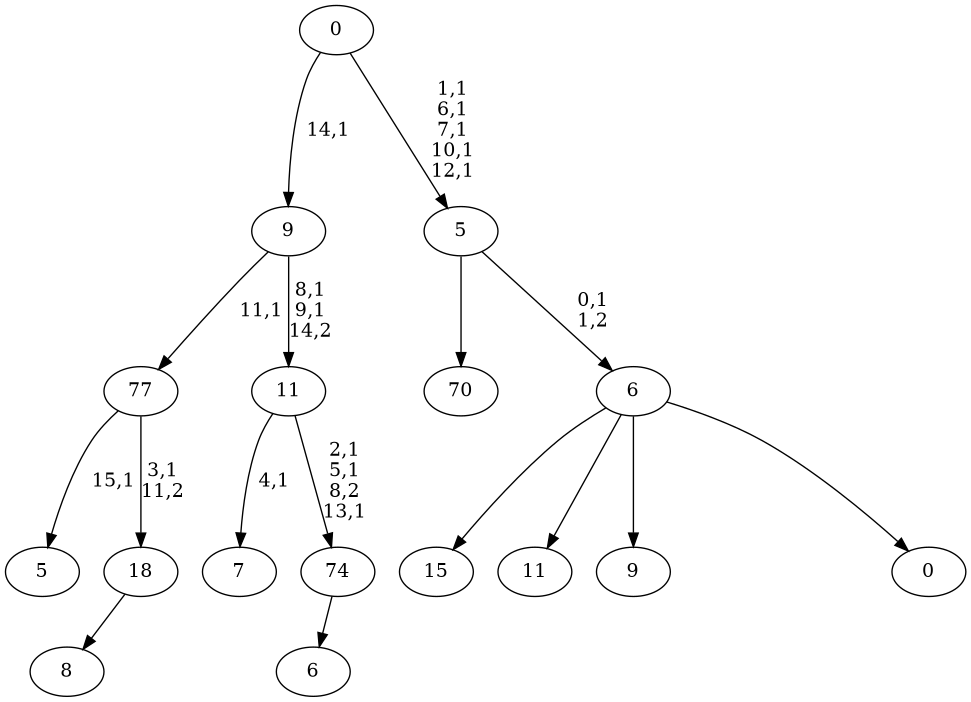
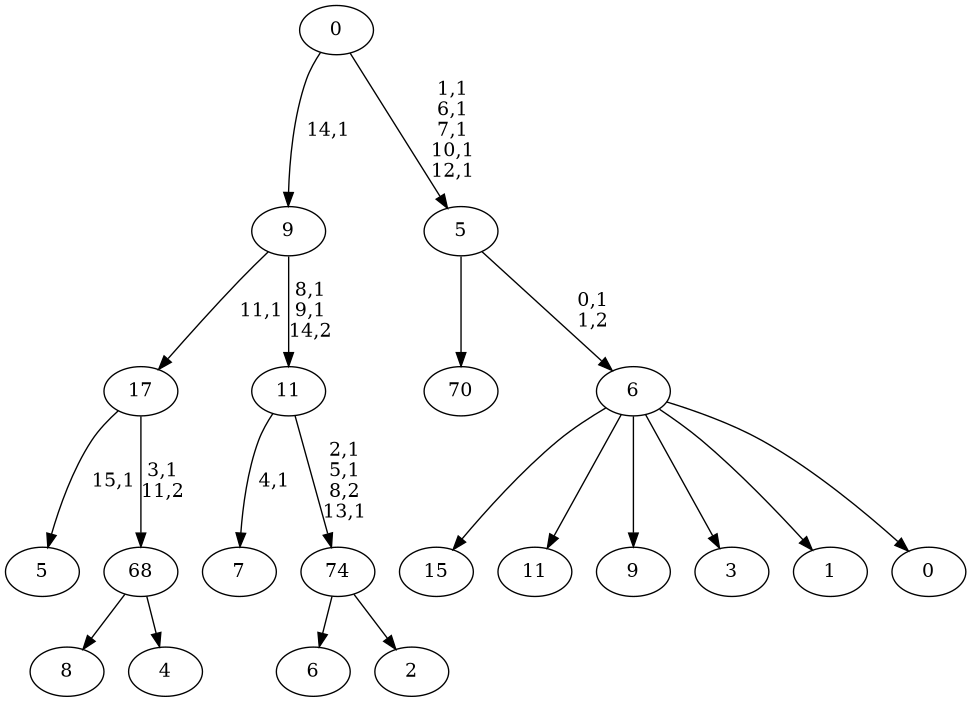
node "77": label "77" -> "17"
node "18": label "18" -> "68"
node "3": added
node "1": added
node "4": added
node "2": added
